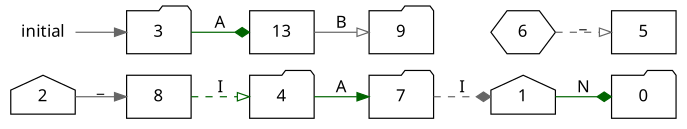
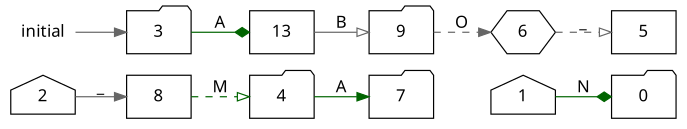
edge "9" -> "6": added, label "O"
edge "8" -> "4": label "I" -> "M"
edge "7" -> "1": removed, label "I"
